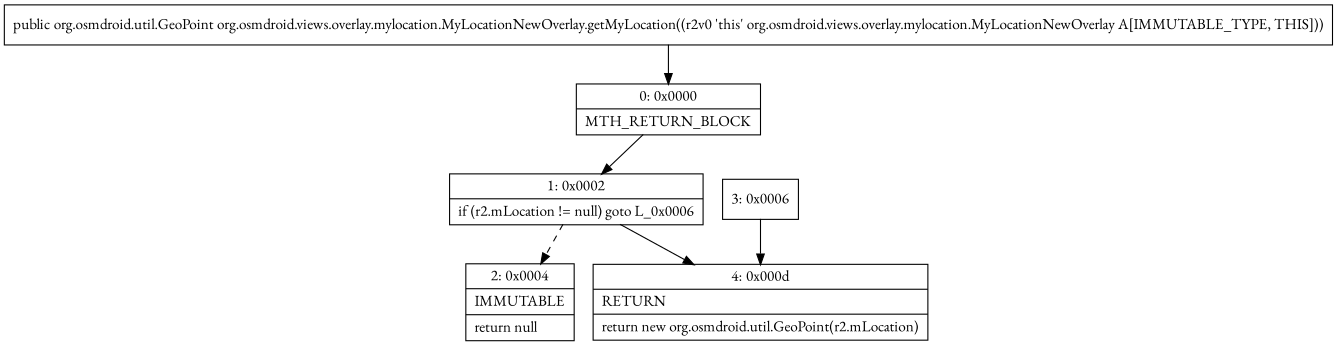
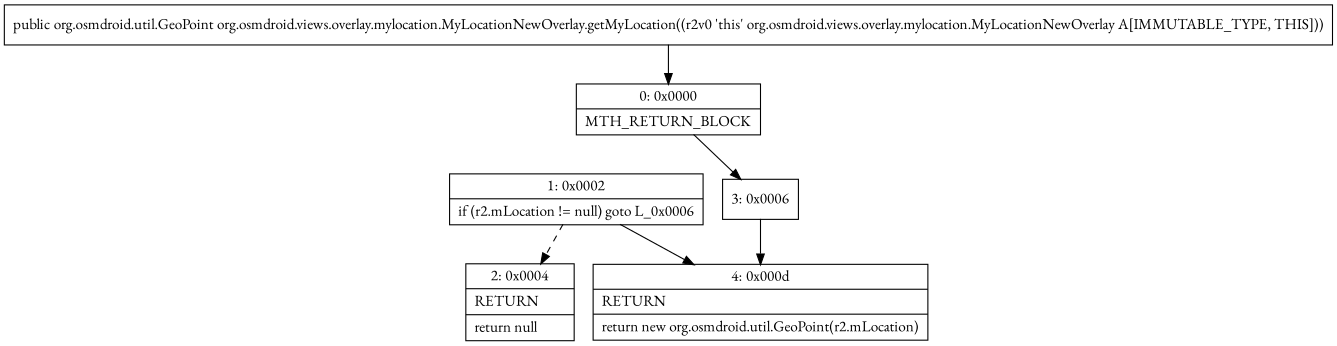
edge "0: 0x0000" -> "1: 0x0002": now "0: 0x0000" -> "3: 0x0006"
node "2: 0x0004": text "IMMUTABLE" -> "RETURN"
